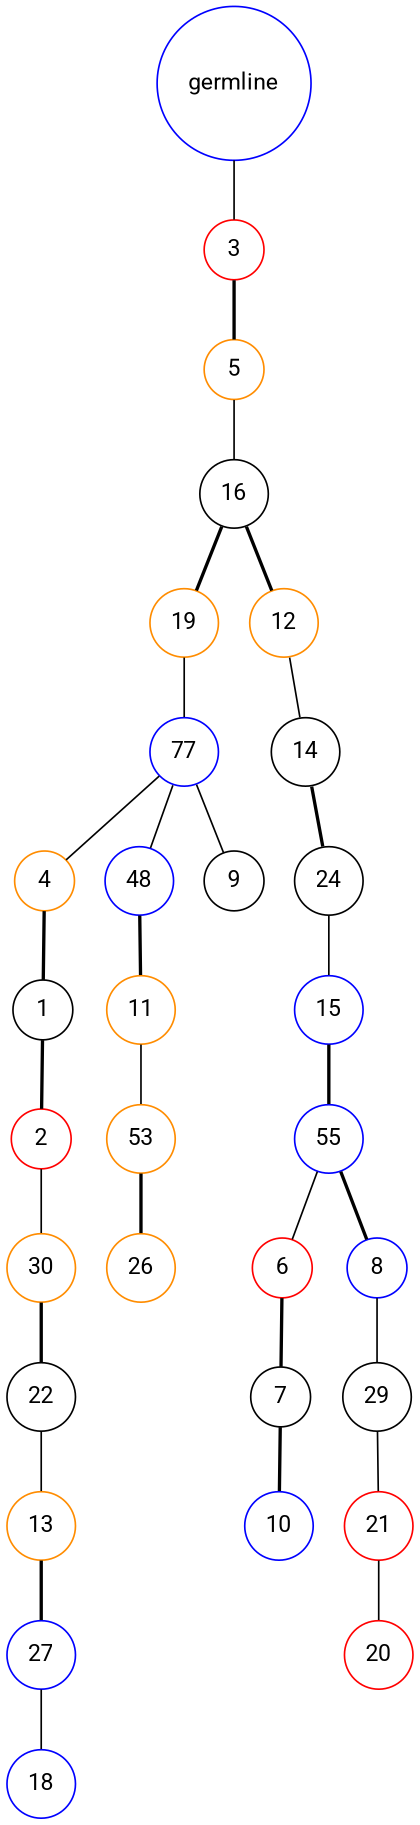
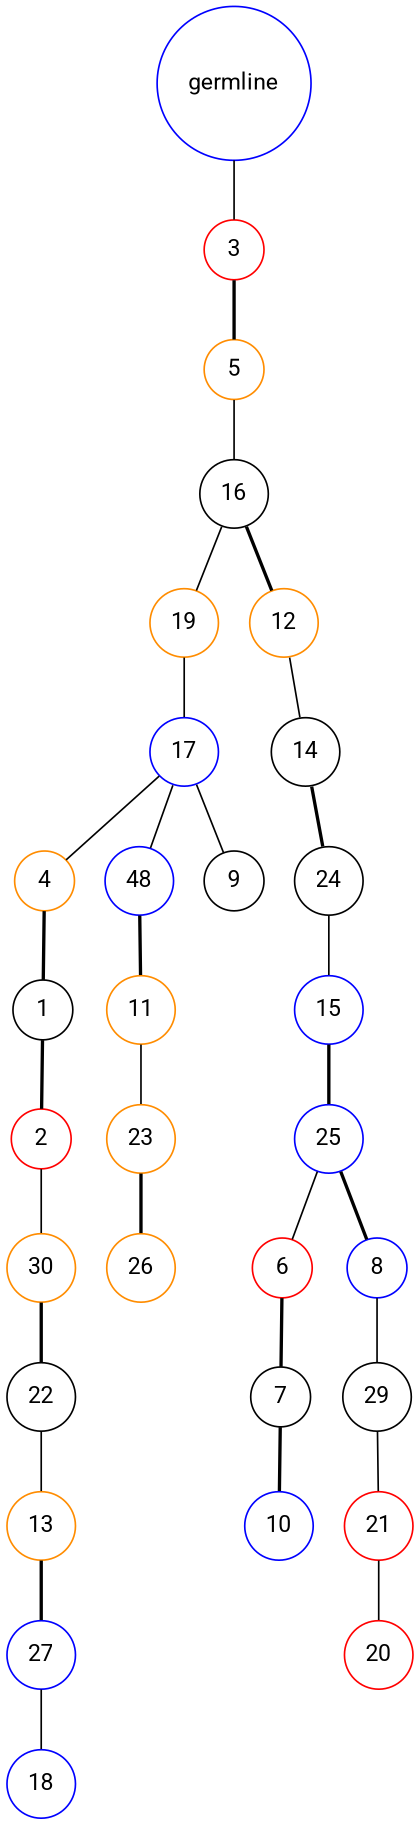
edge "16" -- "19": style bold -> solid
node "77": label "77" -> "17"
node "53": label "53" -> "23"
node "55": label "55" -> "25"
